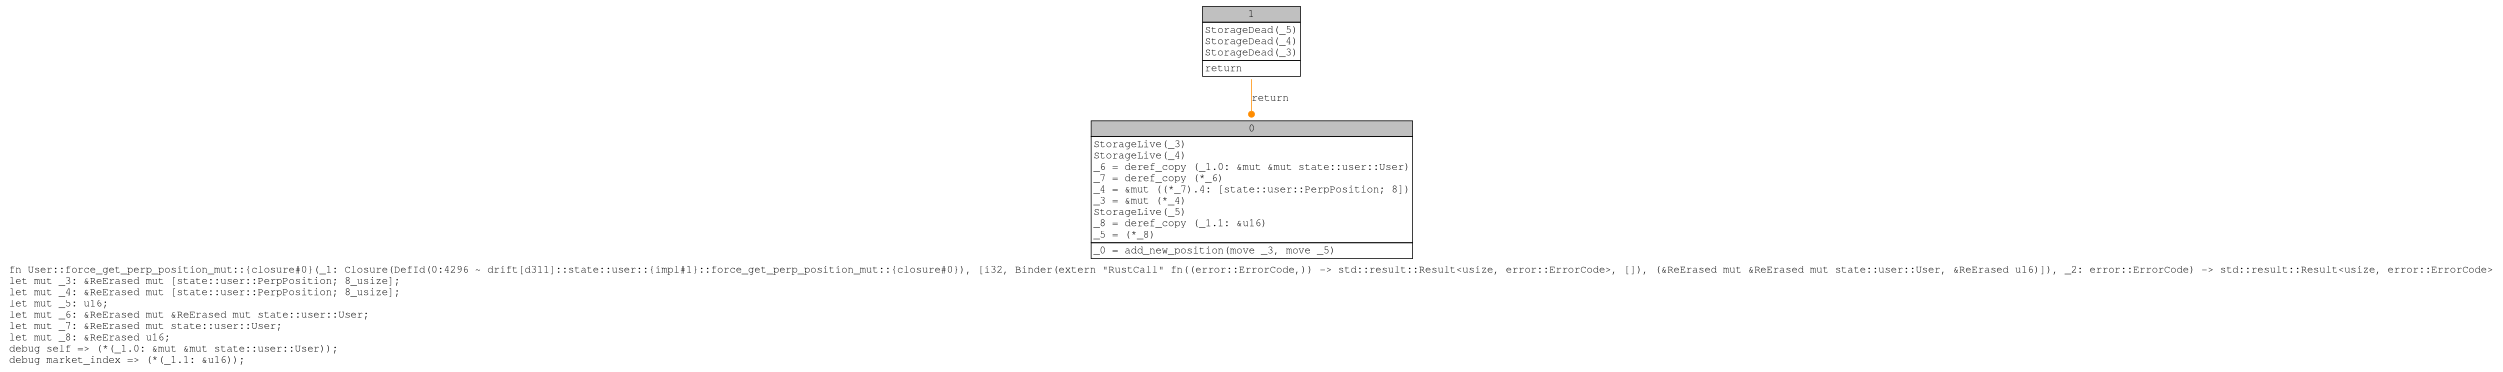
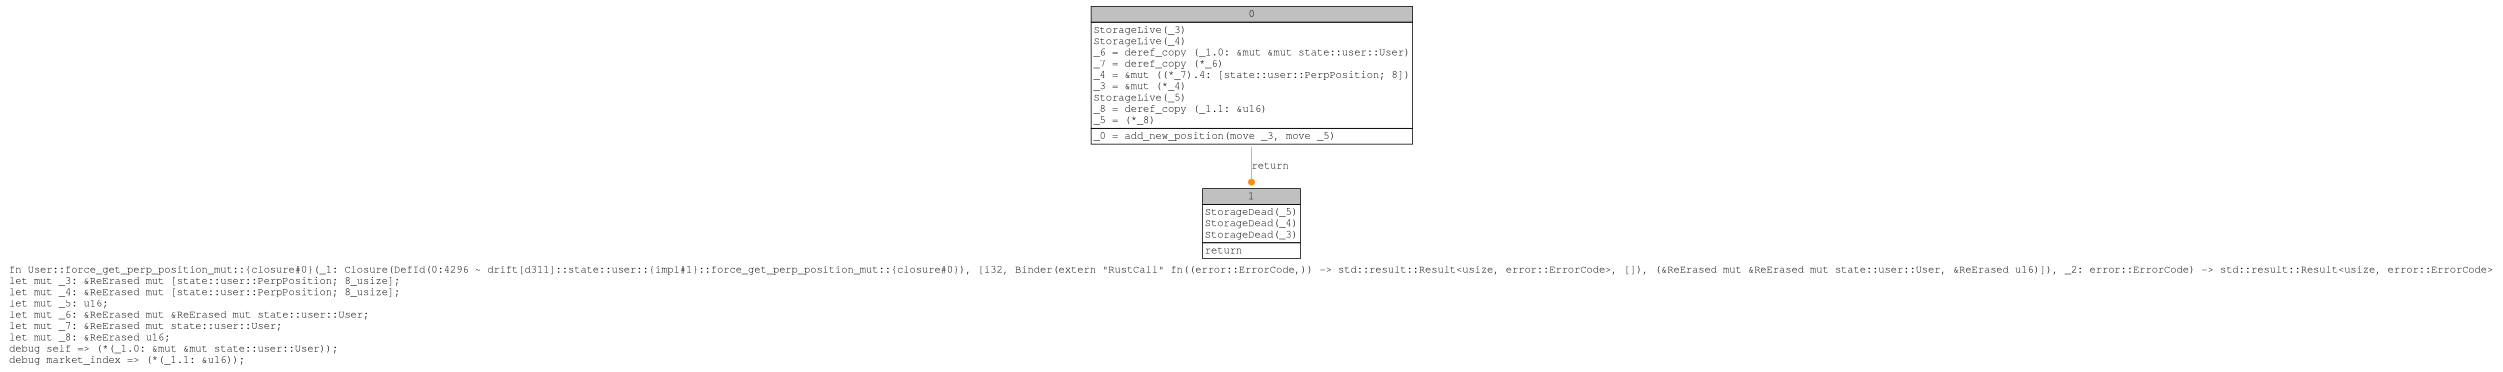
edge "1" -> "0": reversed
